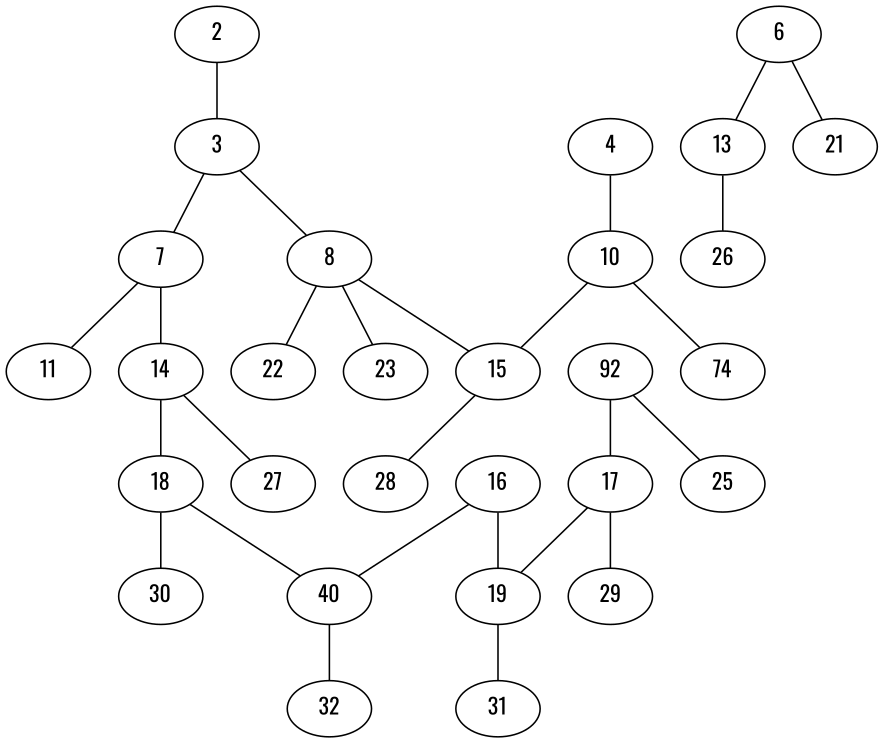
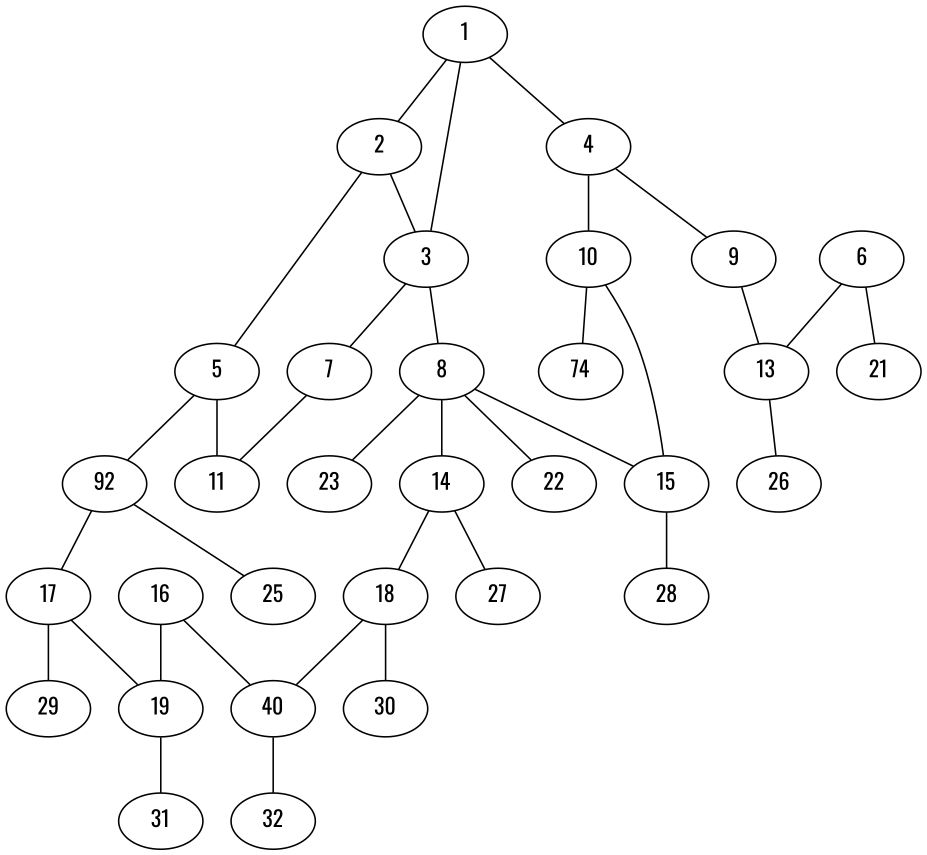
node "1": added
node "9": added
edge "7" -- "14": now "8" -- "14"
node "5": added
